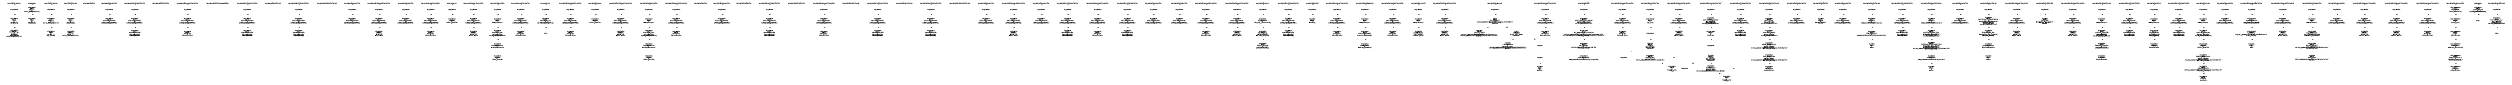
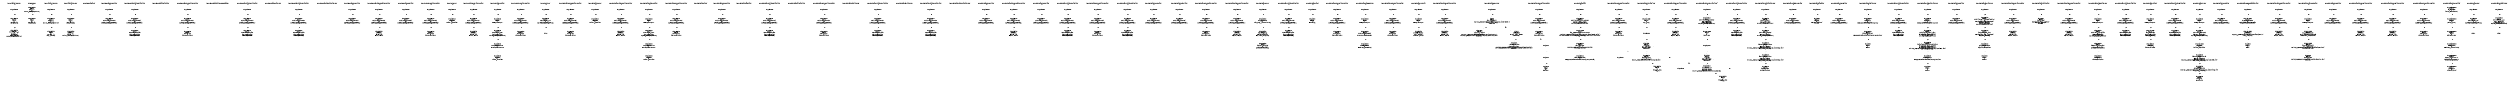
node "buggy_16.sol_ExclusivePlatform_onlyOwner()": added
